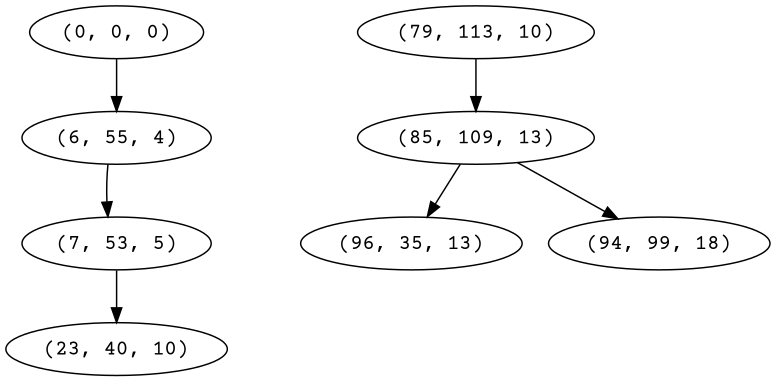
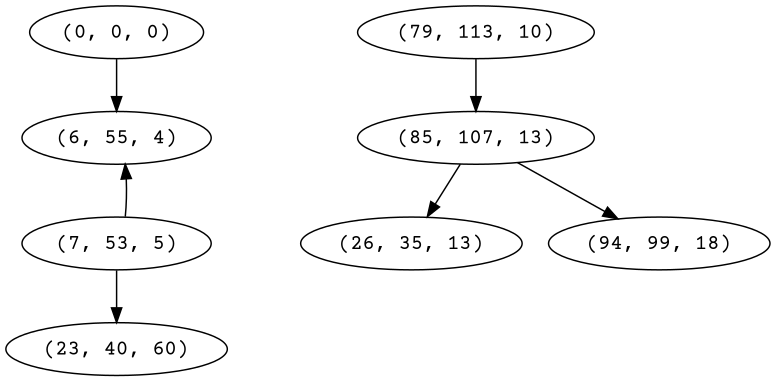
node "(85, 109, 13)": label "(85, 109, 13)" -> "(85, 107, 13)"
edge "(6, 55, 4)" -> "(7, 53, 5)": reversed
node "(96, 35, 13)": label "(96, 35, 13)" -> "(26, 35, 13)"
node "(23, 40, 10)": label "(23, 40, 10)" -> "(23, 40, 60)"
